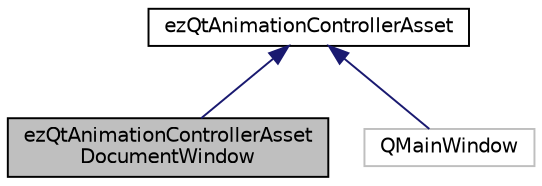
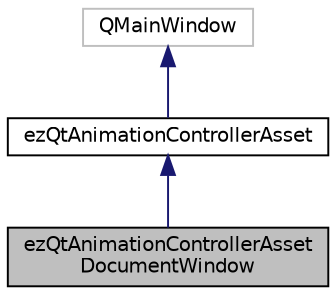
edge "QMainWindow" -> "ezQtAnimationControllerAsset": reversed
